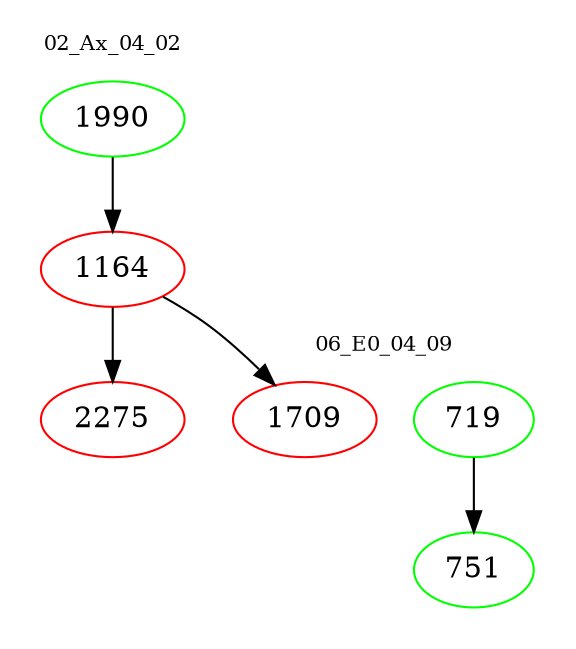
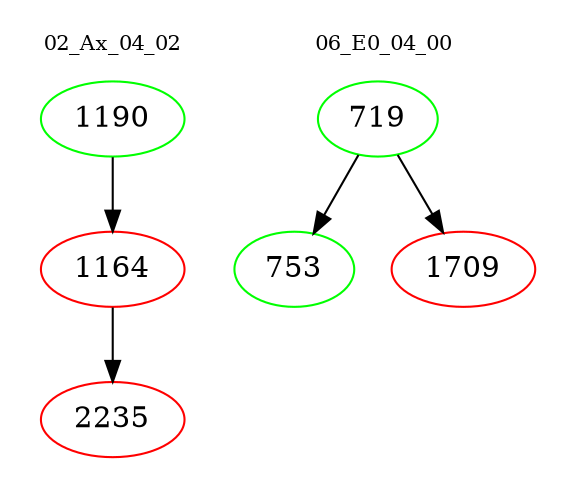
node "1990": label "1990" -> "1190"
edge "1164" -> "1709": now "719" -> "1709"
cluster "06_E0_04_09": label "06_E0_04_09" -> "06_E0_04_00"
node "2275": label "2275" -> "2235"
node "751": label "751" -> "753"
